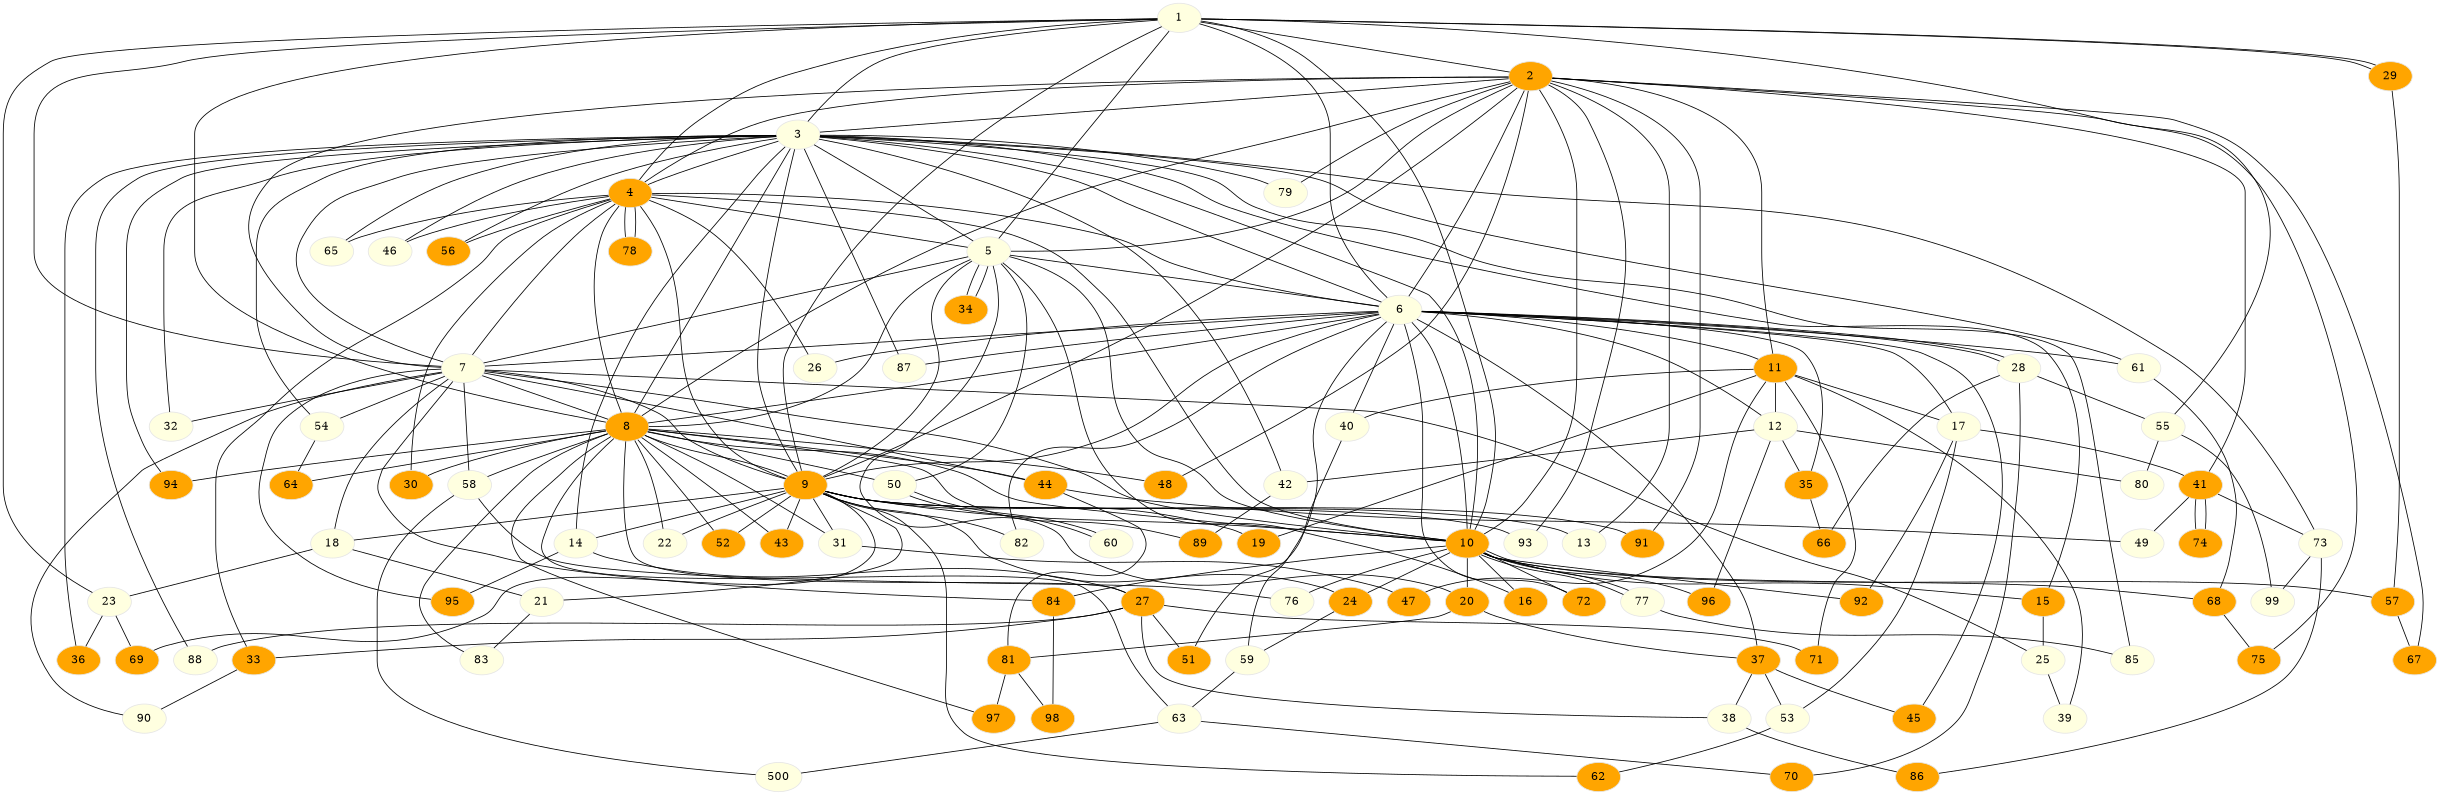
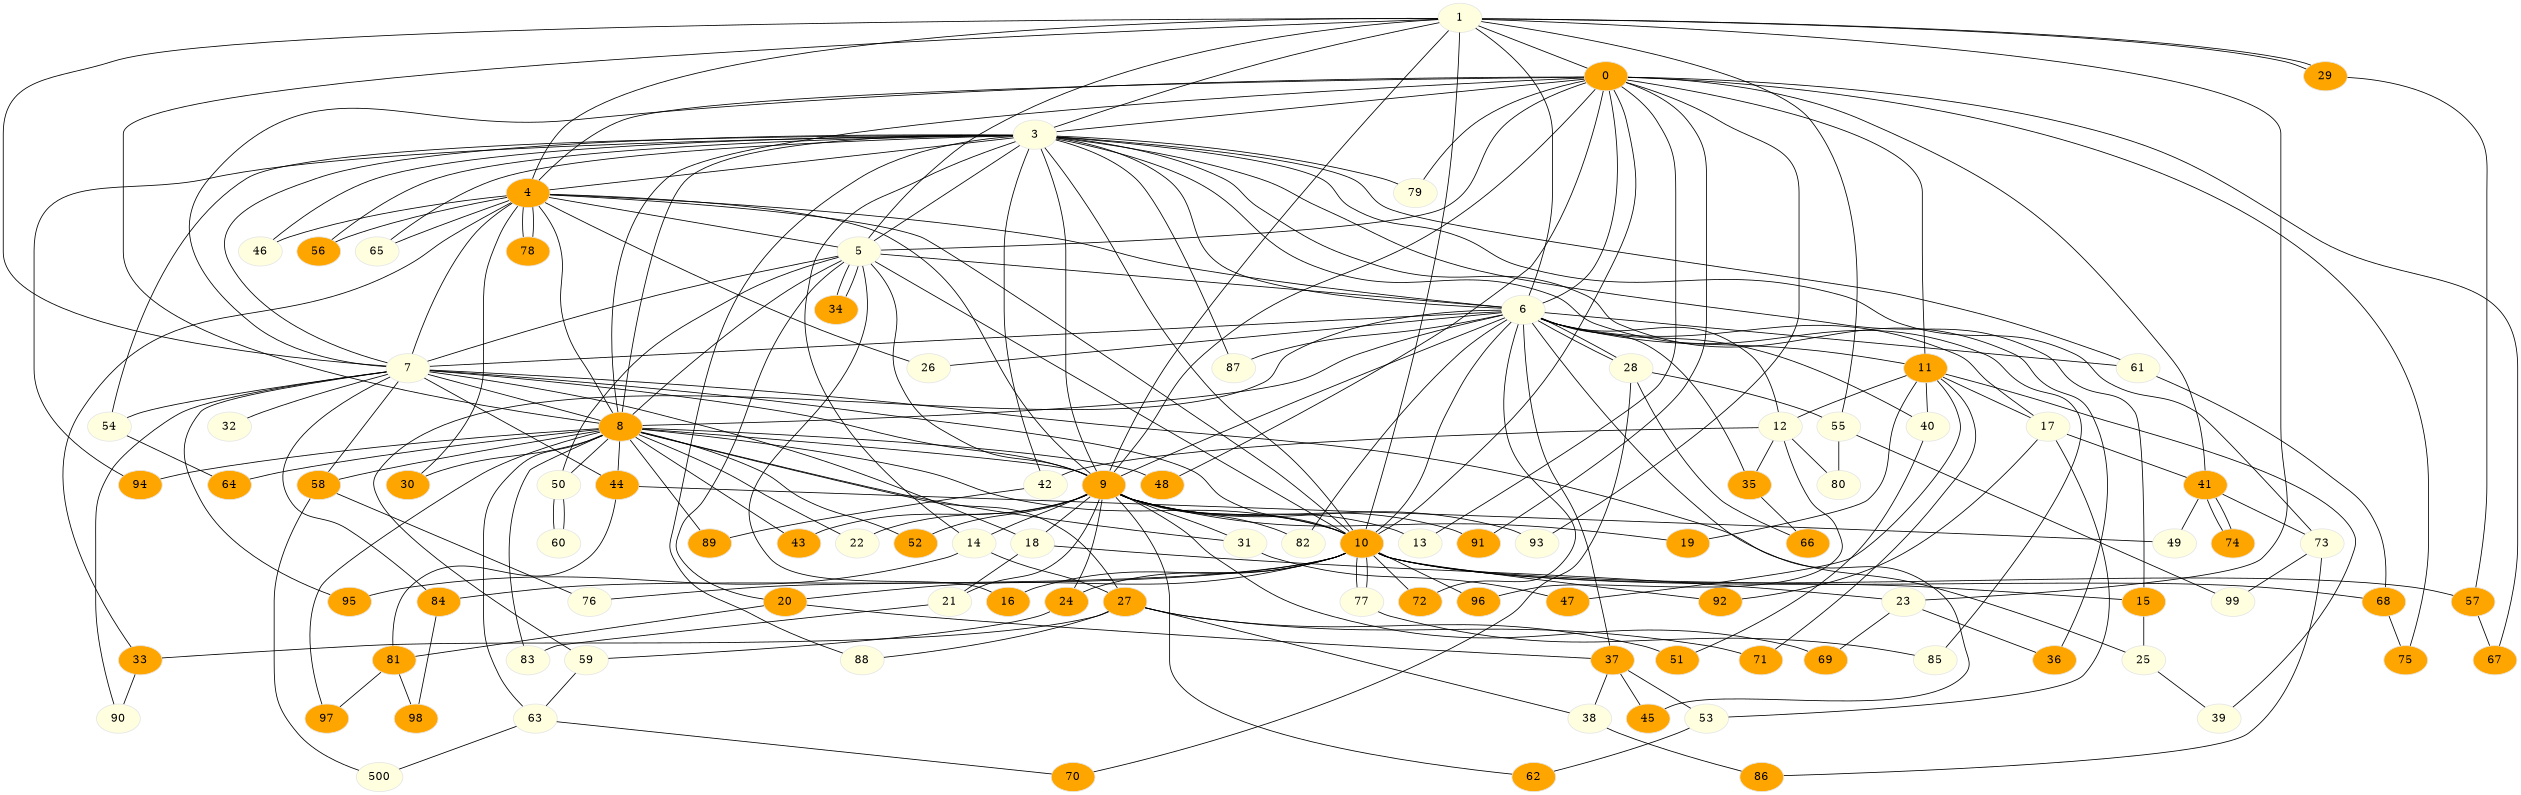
node "2": label "2" -> "0"
edge "3" -- "32": removed
node "58": fillcolor lightyellow -> orange
